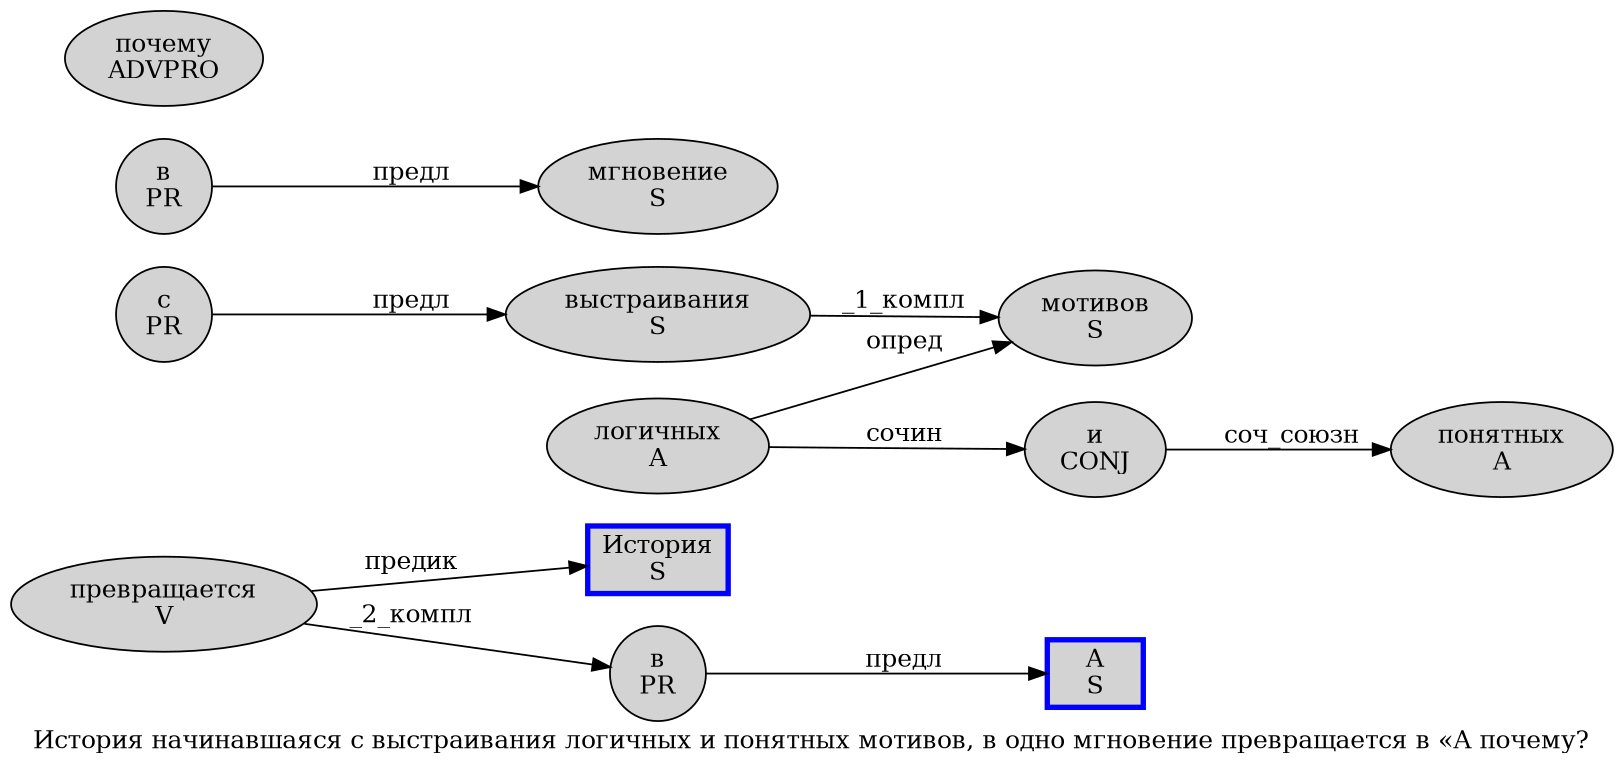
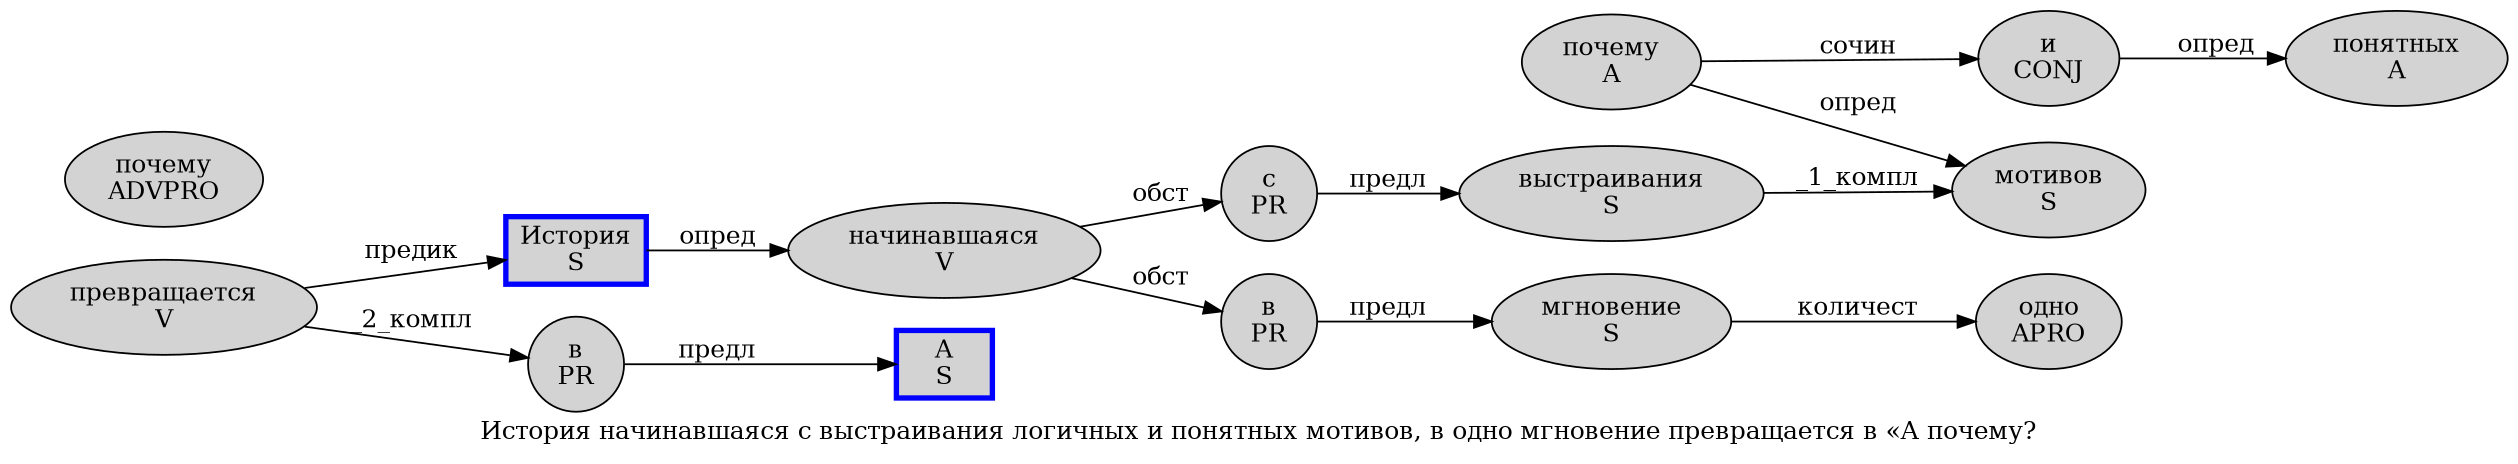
node "начинавшаяся V": added
node "одно APRO": added
edge "и CONJ" -> "понятных A": label "соч_союзн" -> "опред"
node "логичных A": label "логичных A" -> "почему A"
